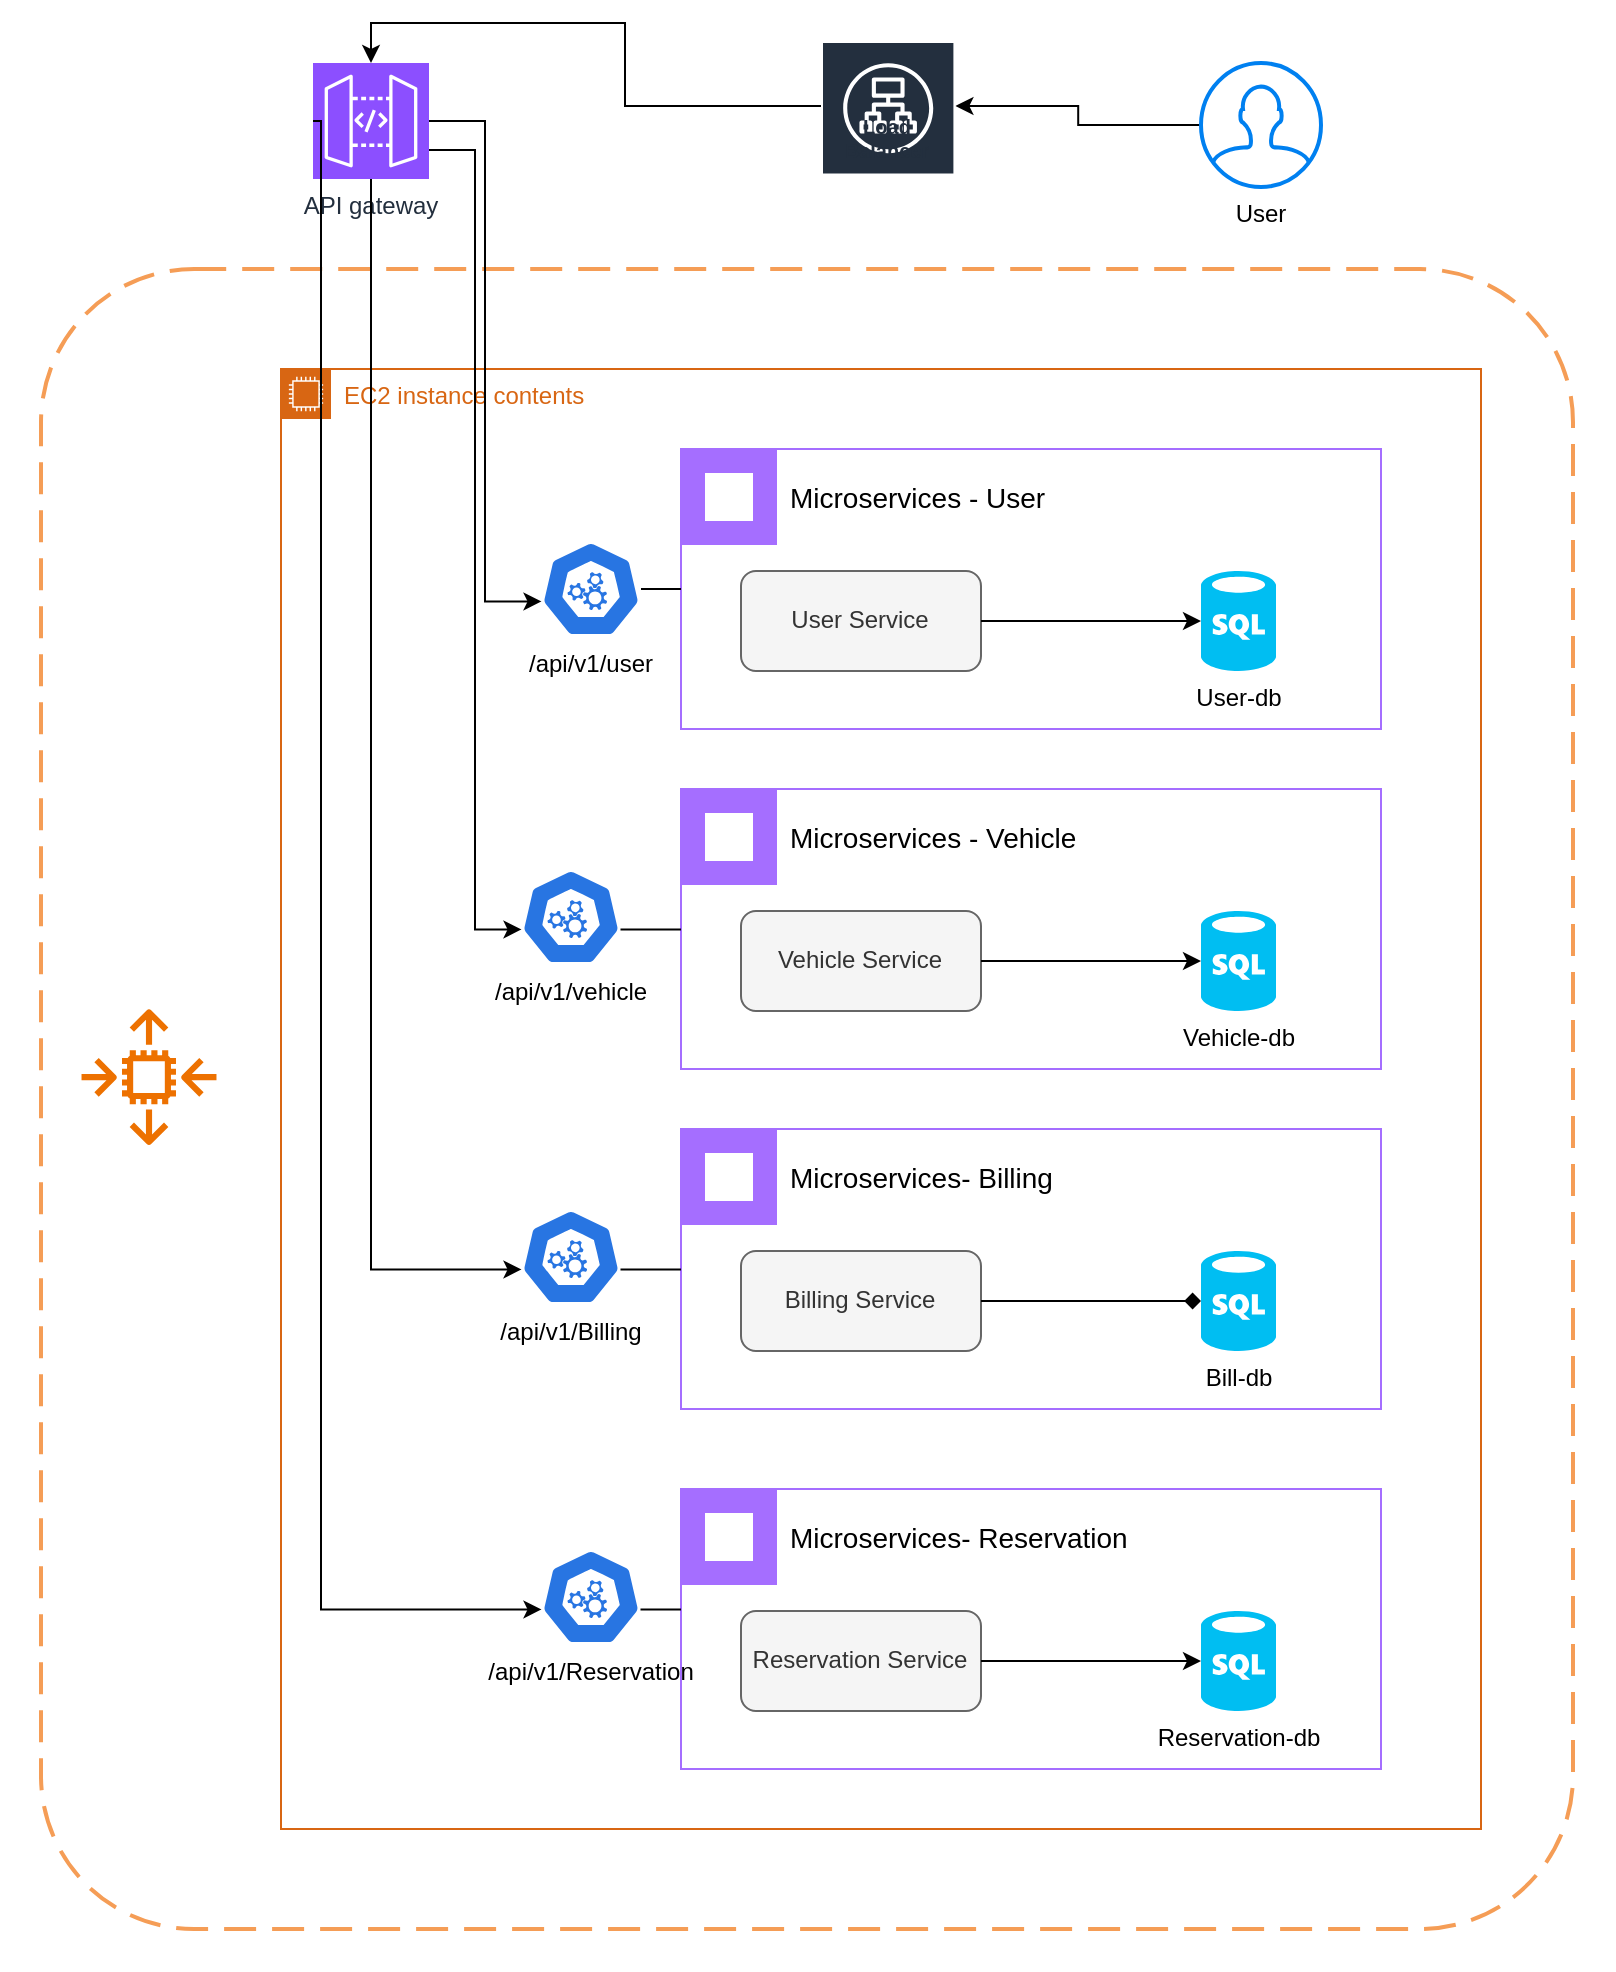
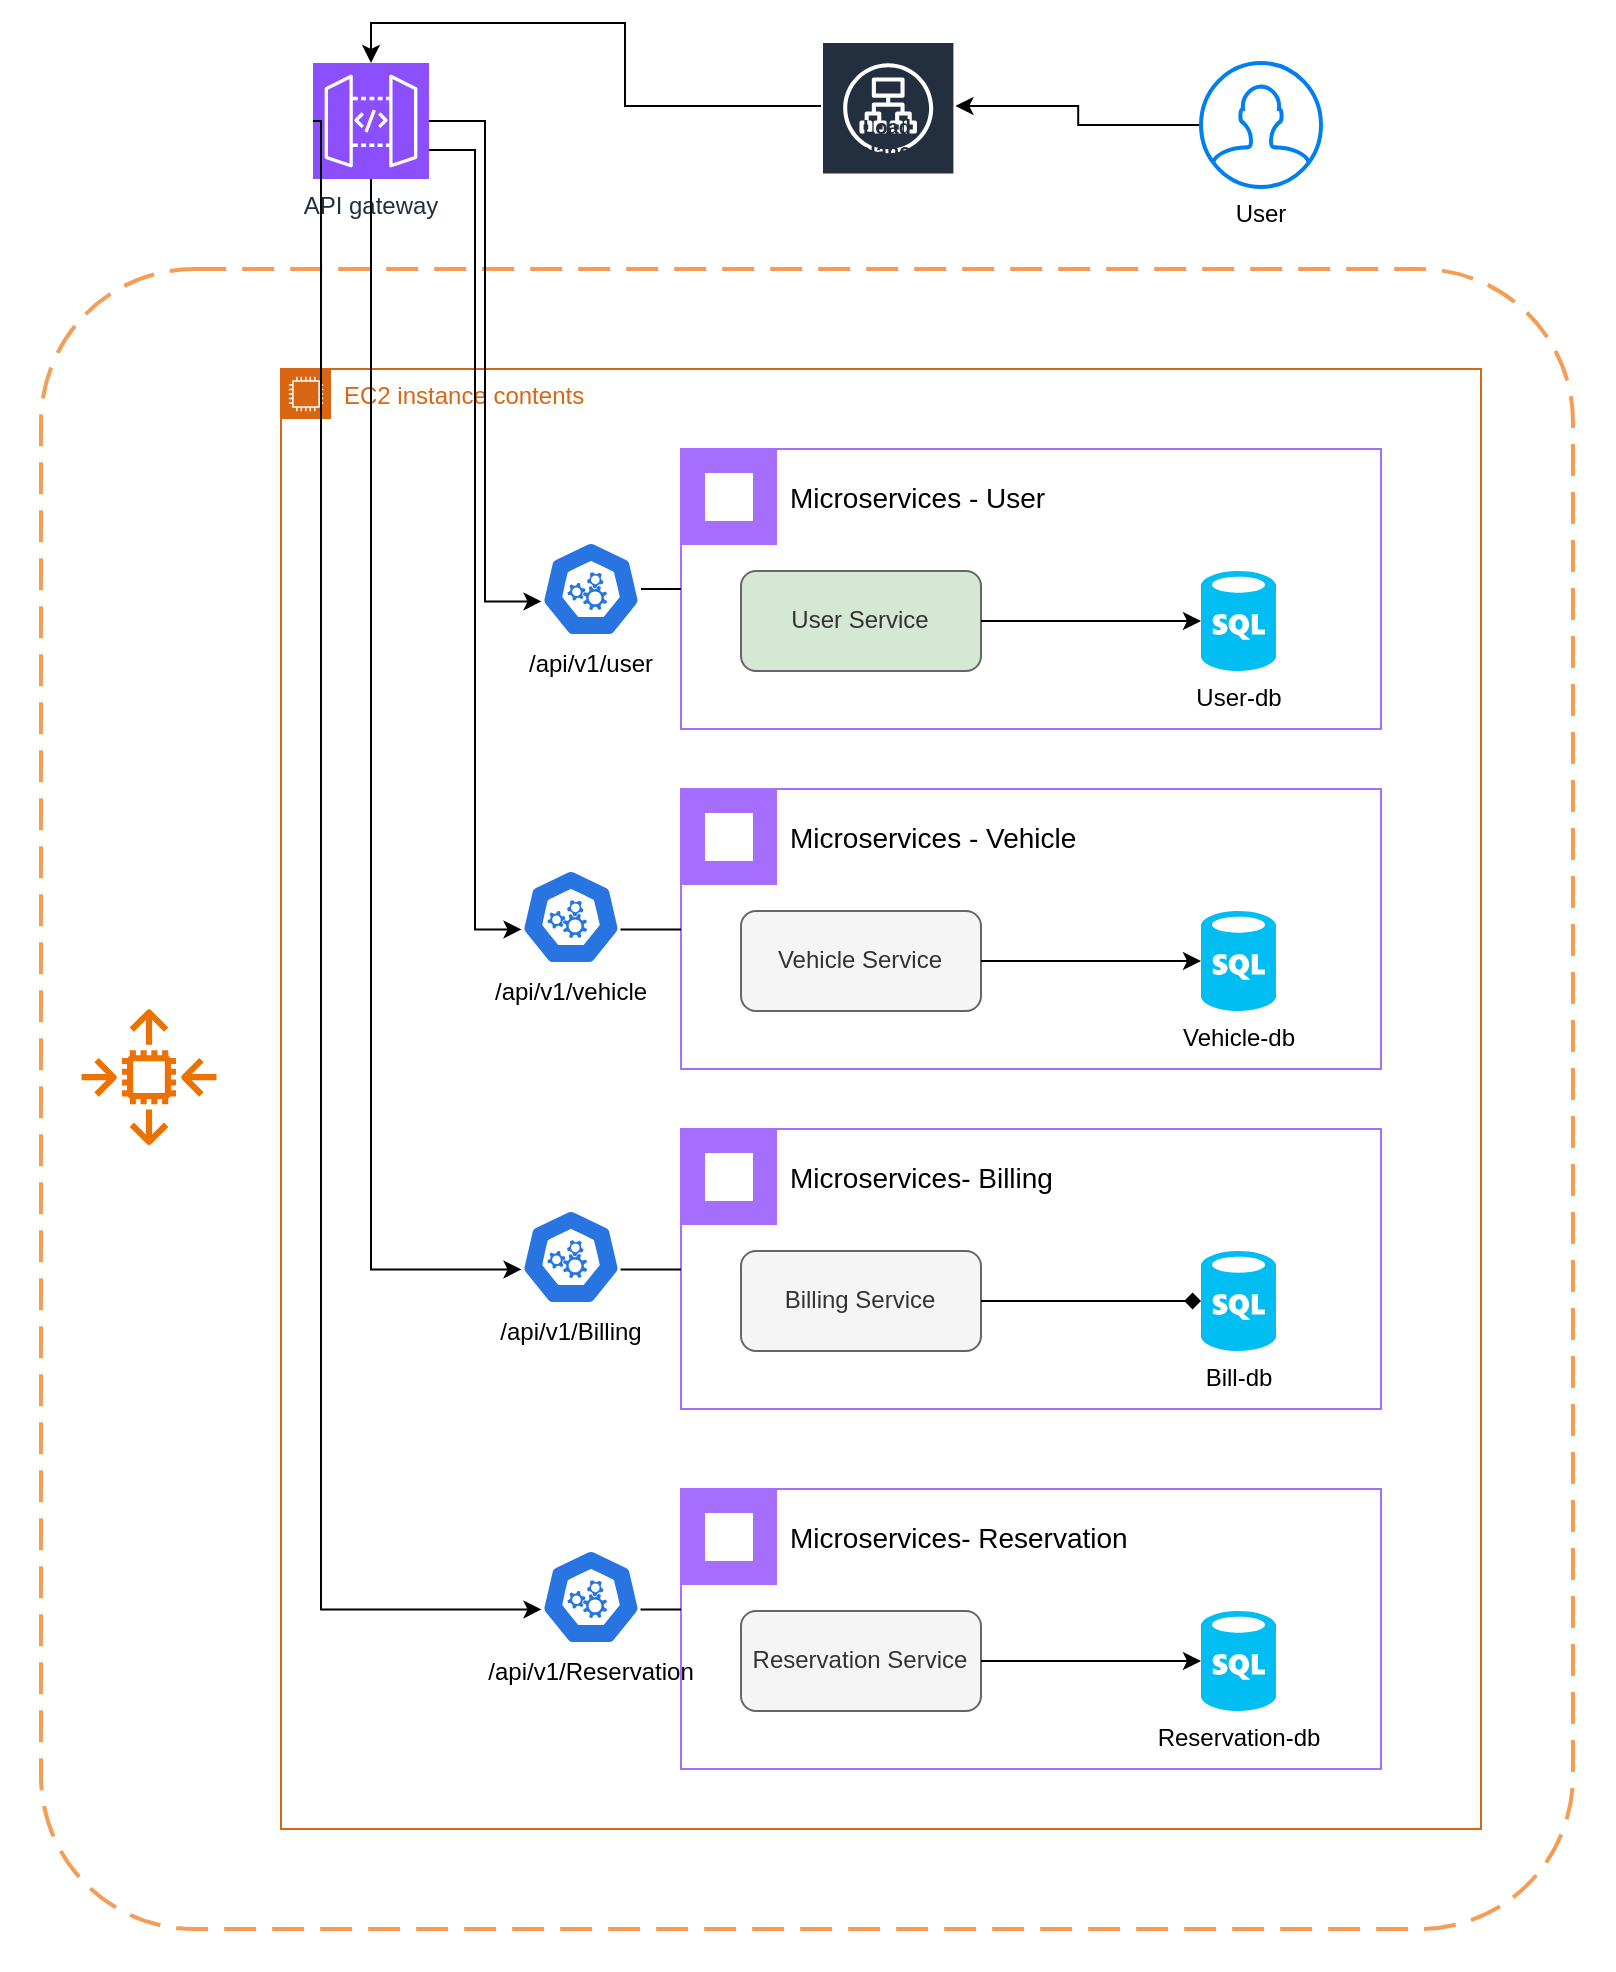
node "User Service": fillcolor #f5f5f5 -> #d5e8d4
